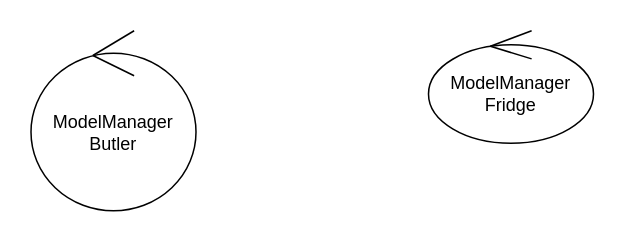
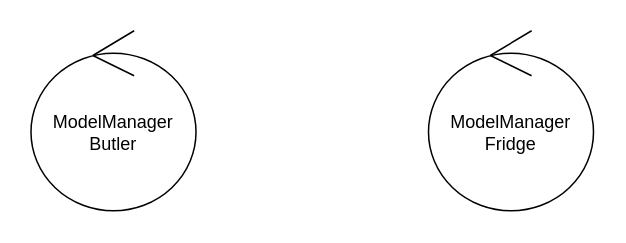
node "ModelManager Fridge": size 165x113 -> 165x180
